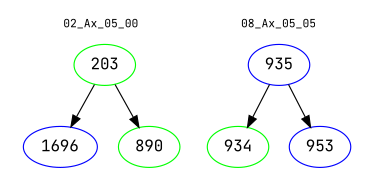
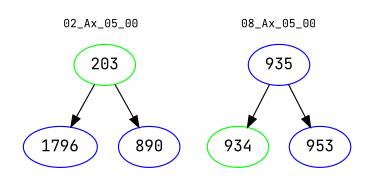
cluster "08_Ax_05_05": label "08_Ax_05_05" -> "08_Ax_05_00"
node "1696": label "1696" -> "1796"
node "890": color green -> blue
